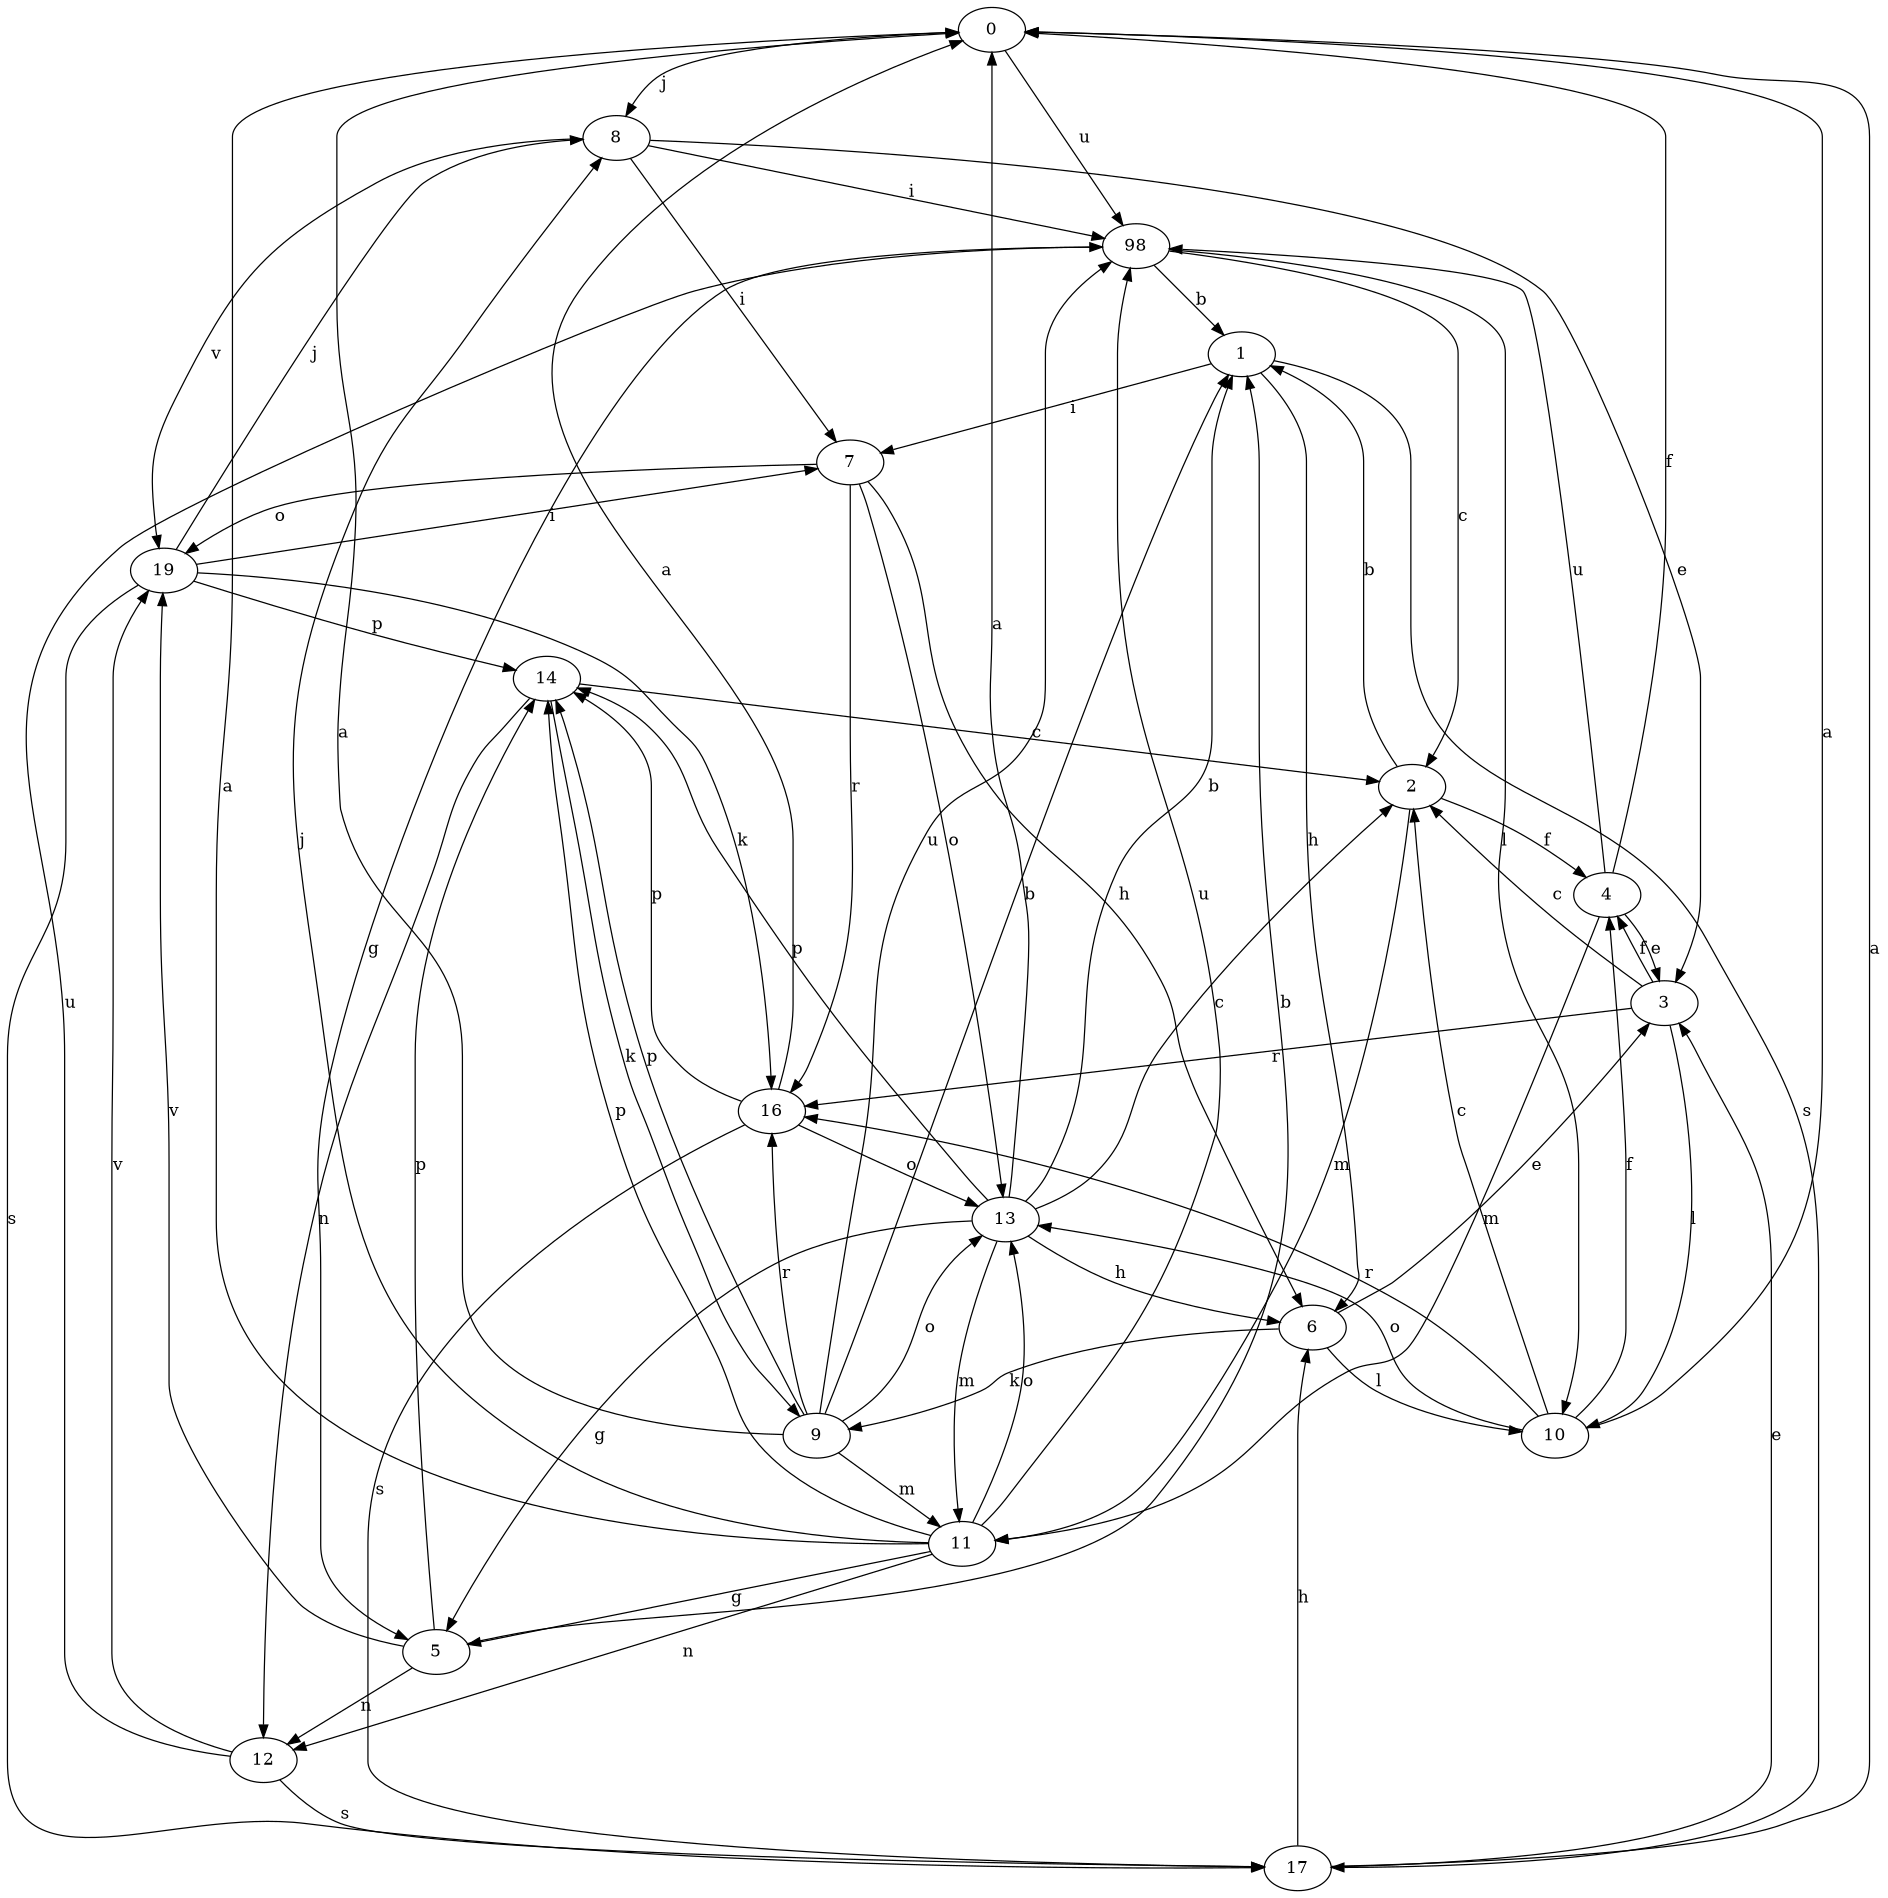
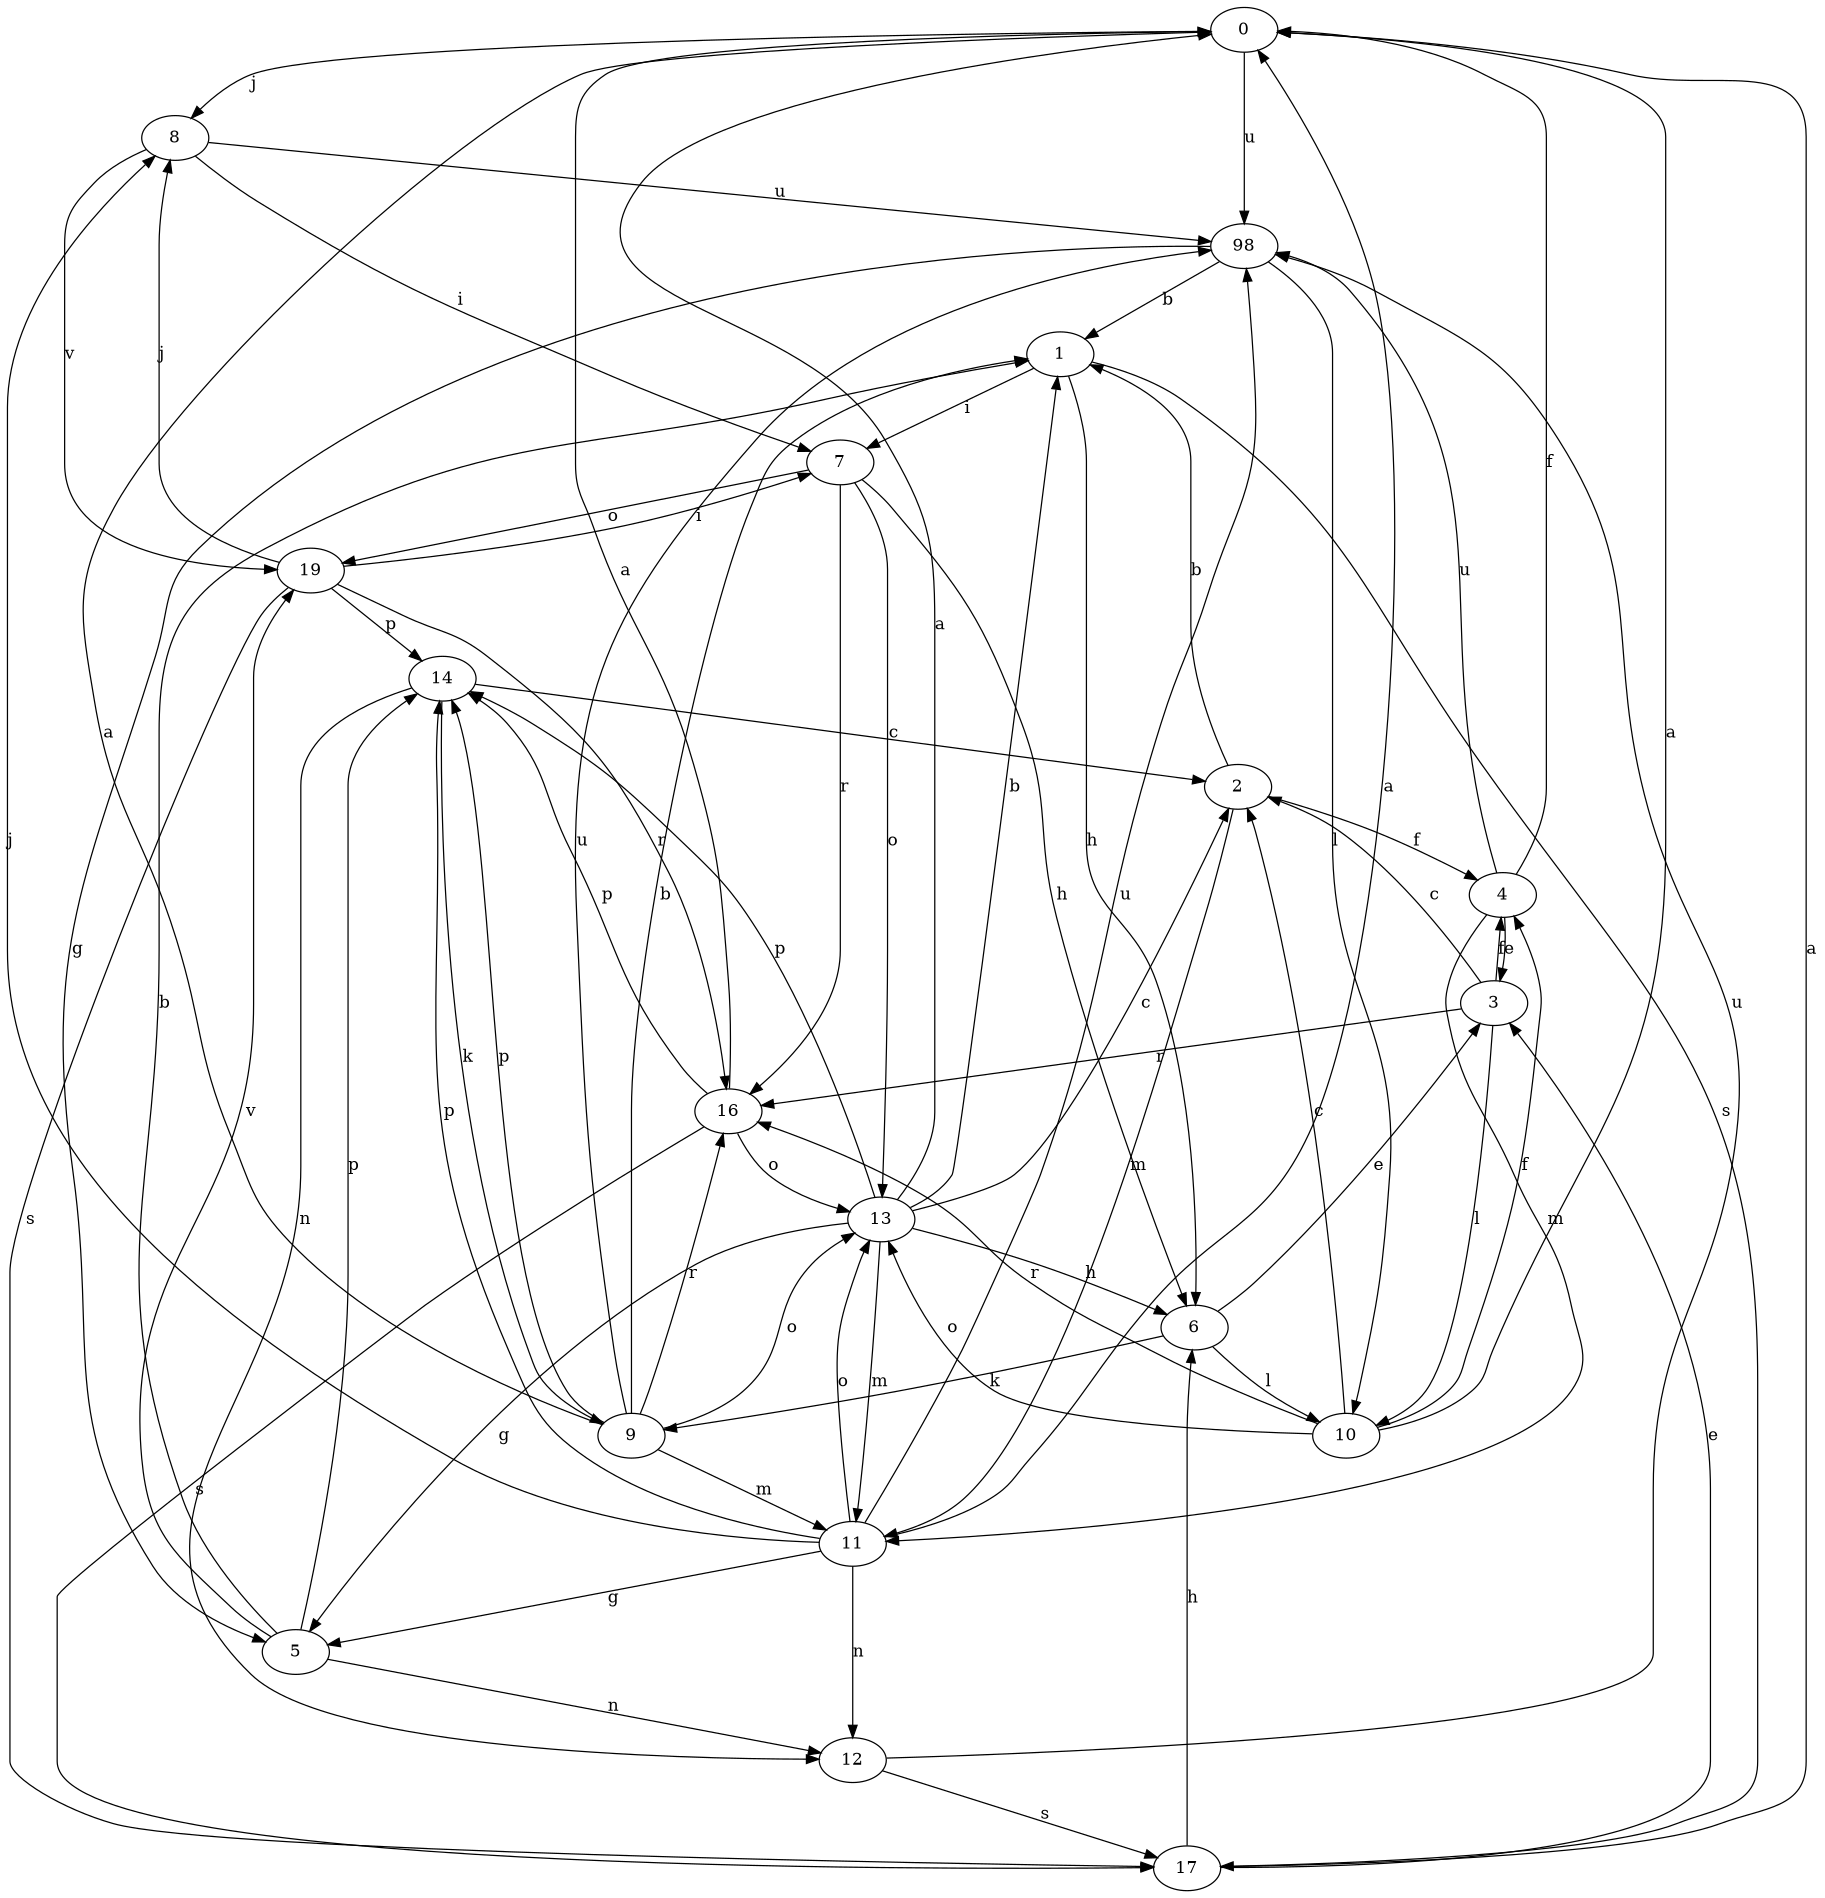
edge "8" -> "98": label "i" -> "u"
edge "8" -> "3": removed, label "e"
edge "98" -> "2": removed, label "c"
edge "19" -> "16": label "k" -> "r"
edge "12" -> "19": removed, label "v"
